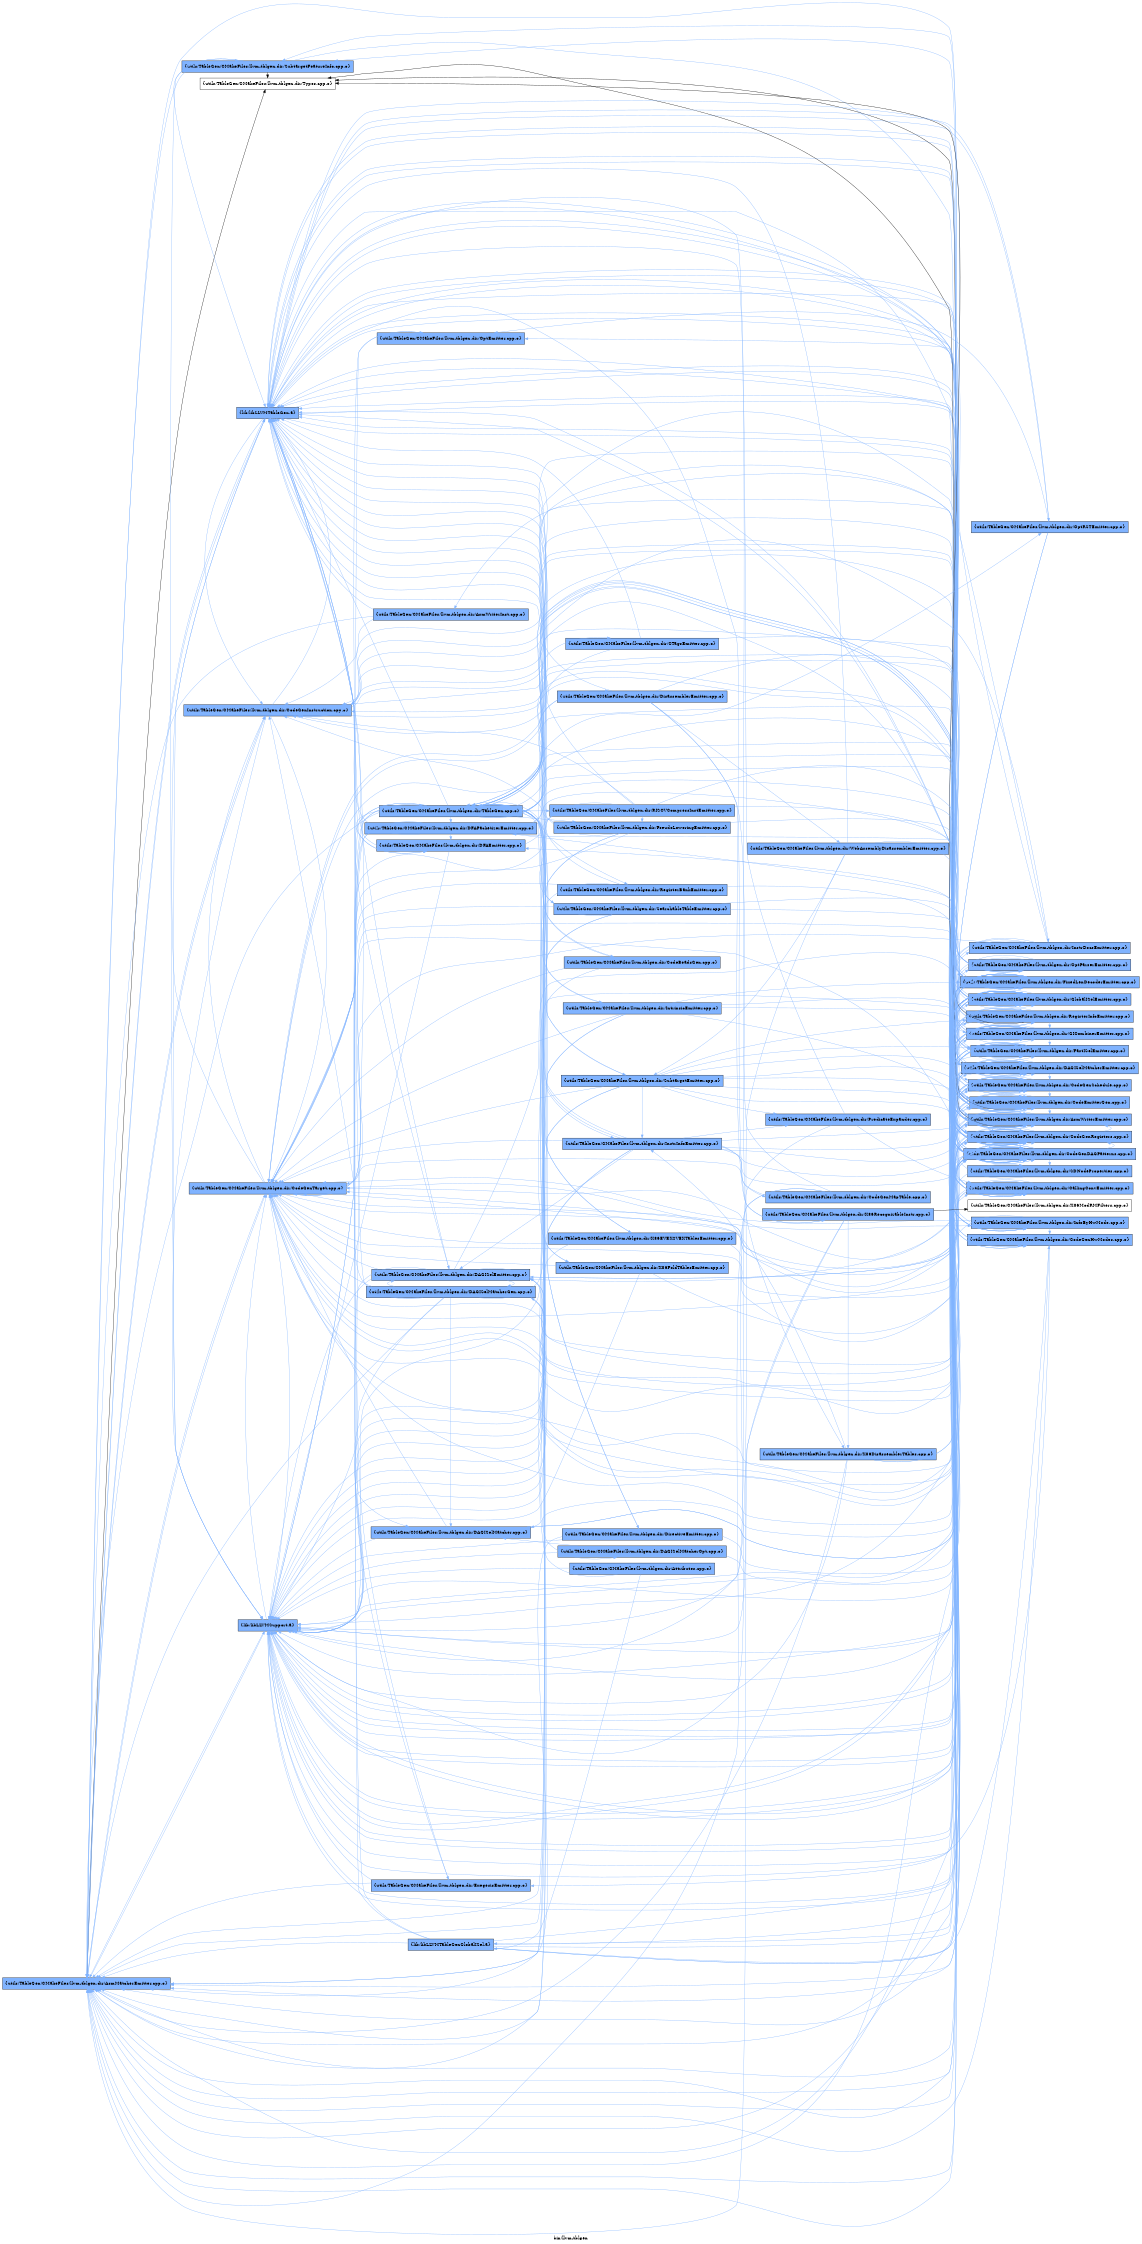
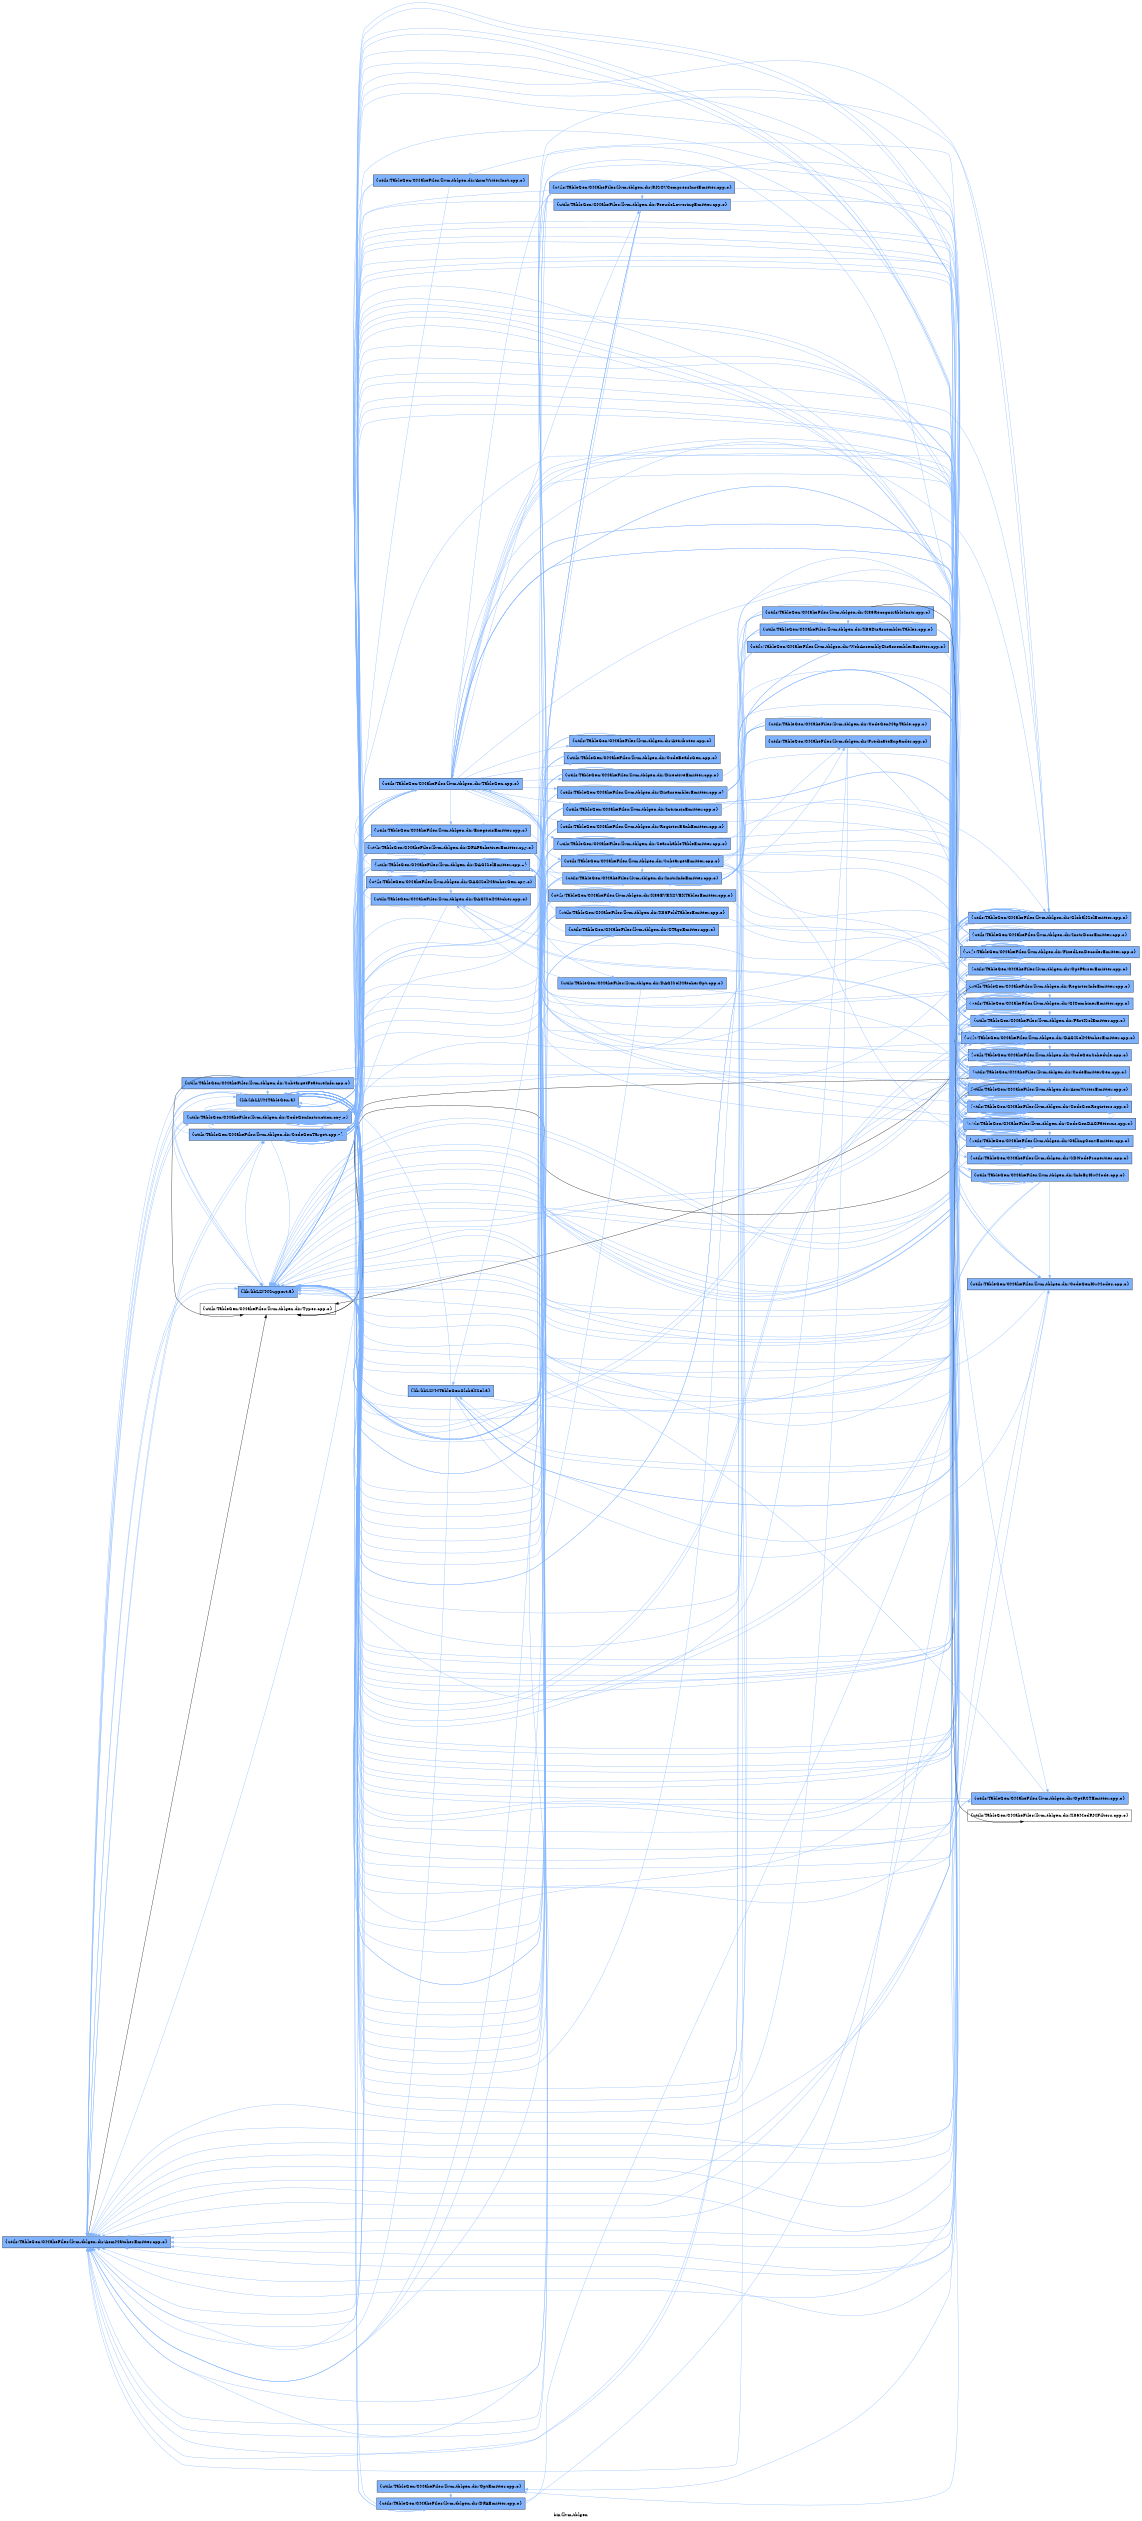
edge "{utils/TableGen/CMakeFiles/llvm-tblgen.dir/DFAEmitter.cpp.o}" -> "{lib/libLLVMTableGen.a}": removed
edge "{lib/libLLVMTableGenGlobalISel.a}" -> "{utils/TableGen/CMakeFiles/llvm-tblgen.dir/OptEmitter.cpp.o}": now "{lib/libLLVMTableGenGlobalISel.a}" -> "{lib/libLLVMSupport.a}"
edge "{utils/TableGen/CMakeFiles/llvm-tblgen.dir/Attributes.cpp.o}" -> "{utils/TableGen/CMakeFiles/llvm-tblgen.dir/TableGen.cpp.o}": reversed
